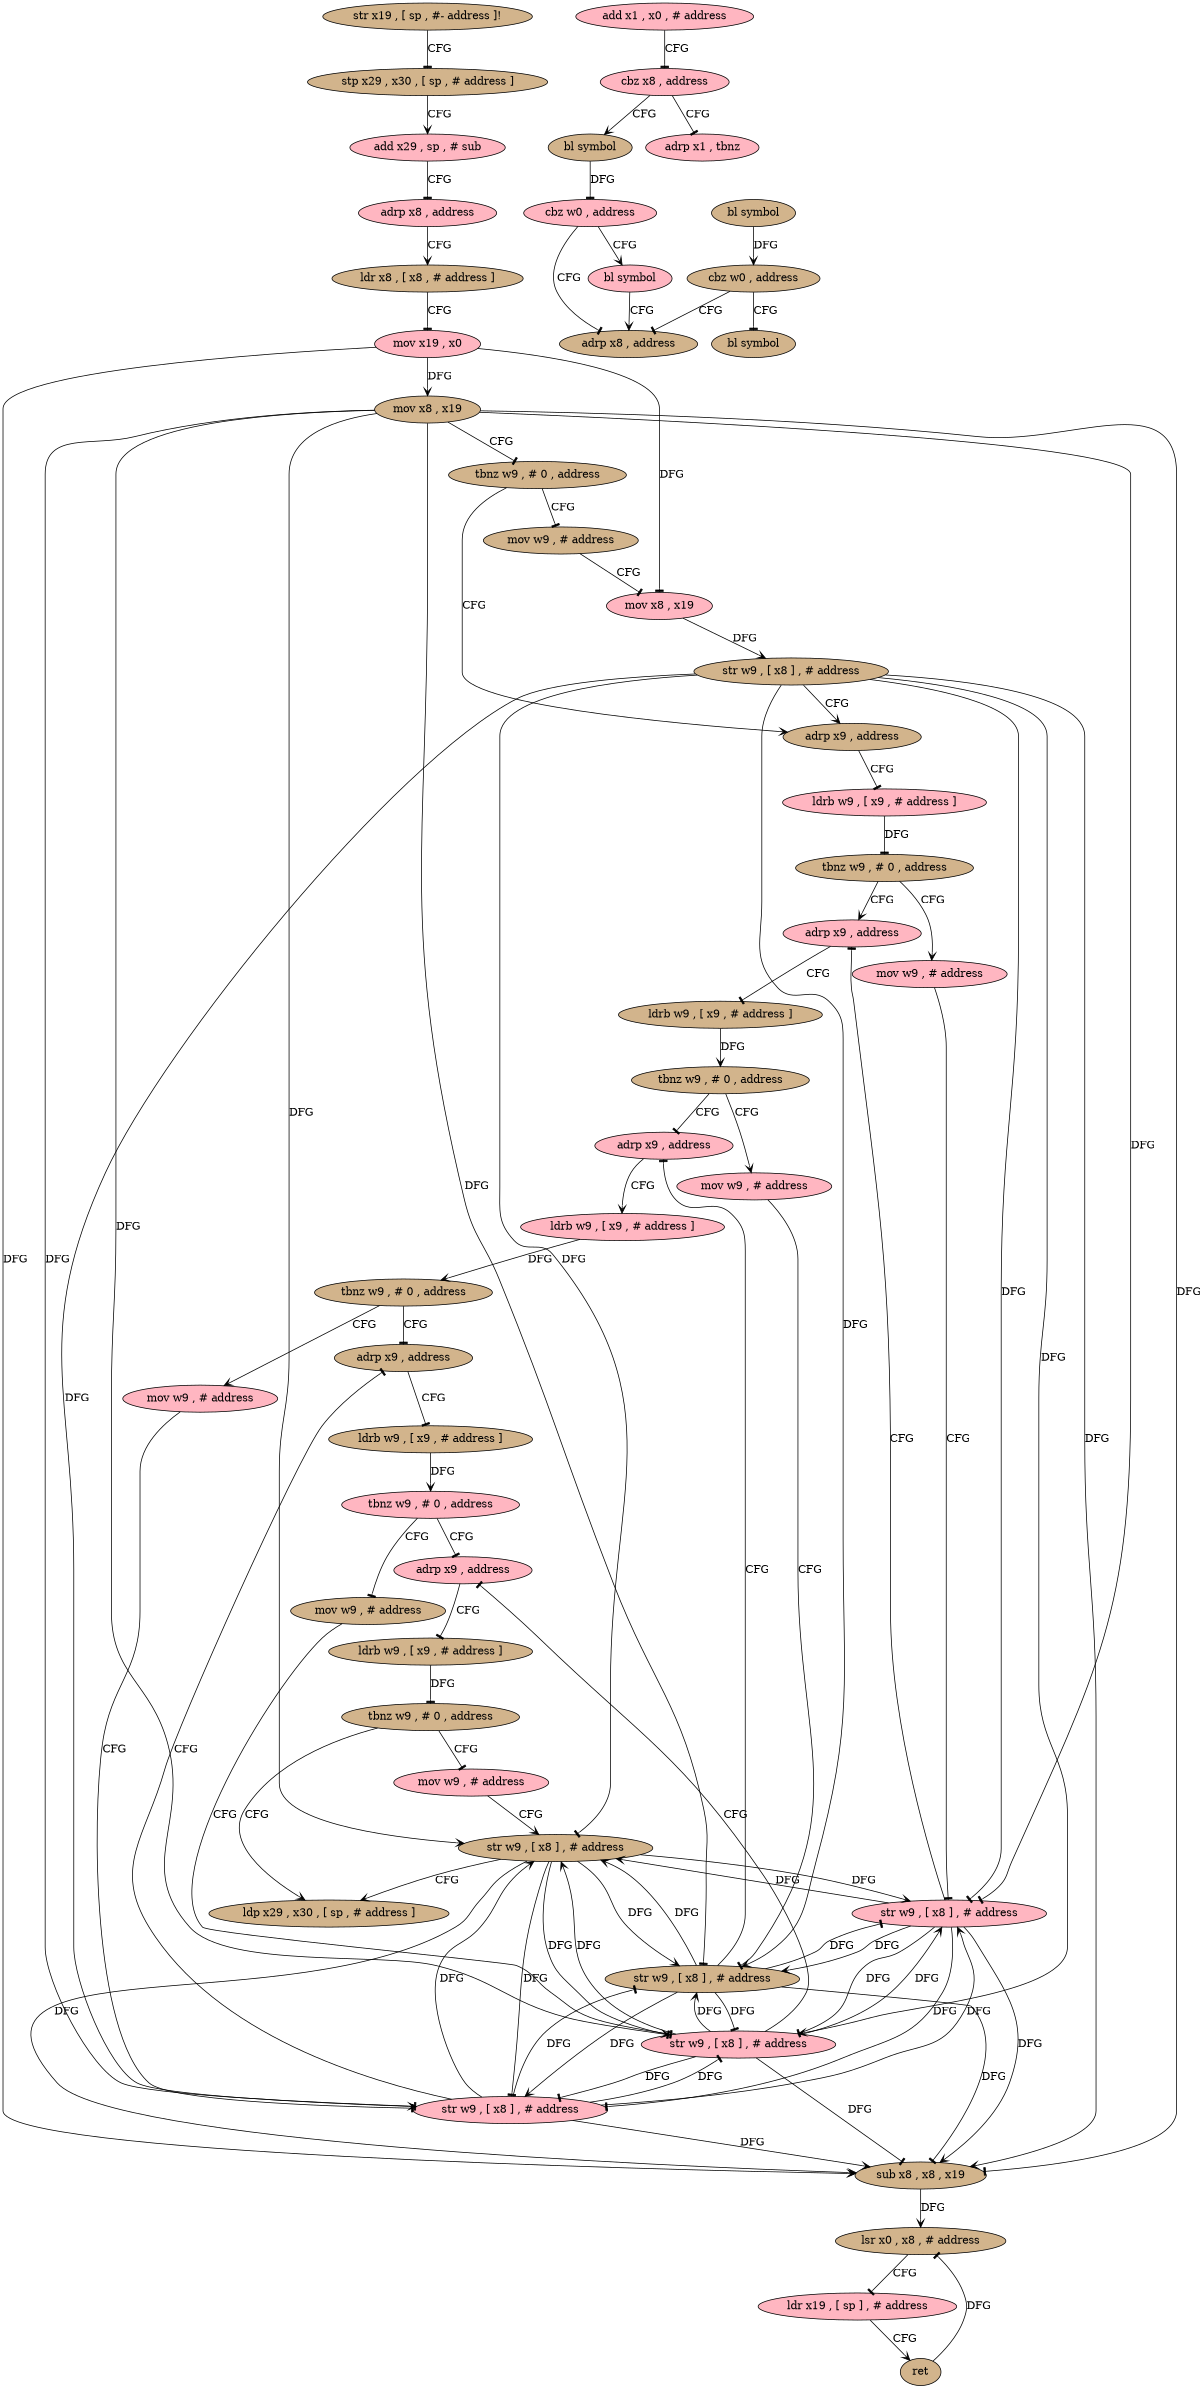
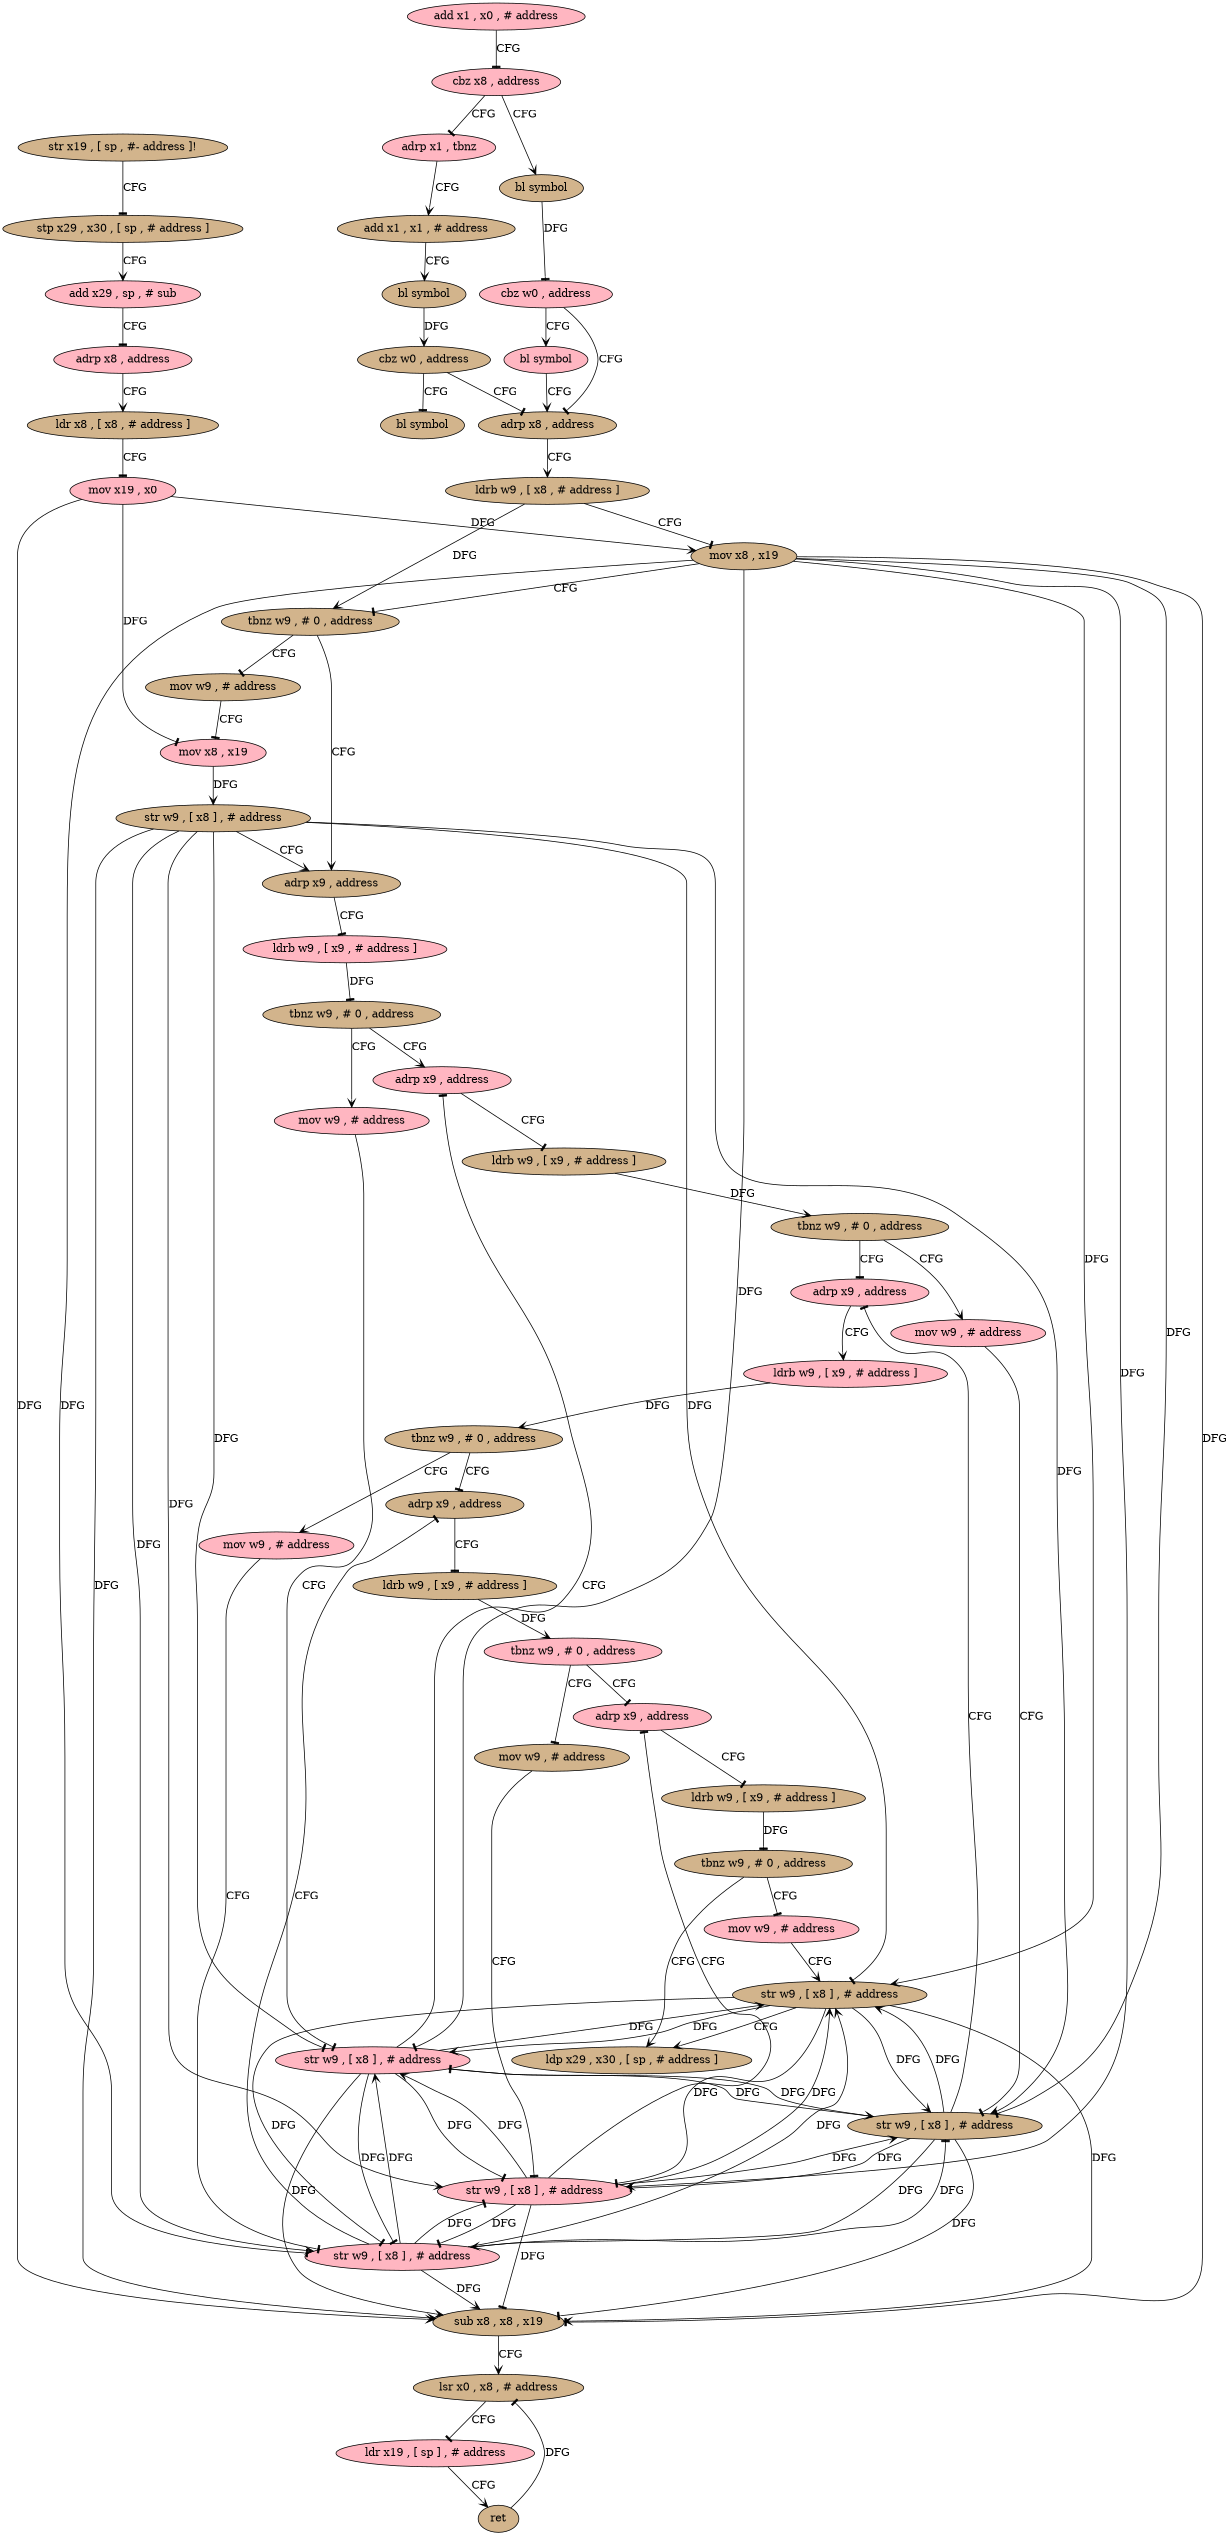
node "add x1 , x1 , # address": added
node "ldrb w9 , [ x8 , # address ]": added
edge "sub x8 , x8 , x19" -> "lsr x0 , x8 , # address": label "DFG" -> "CFG"
